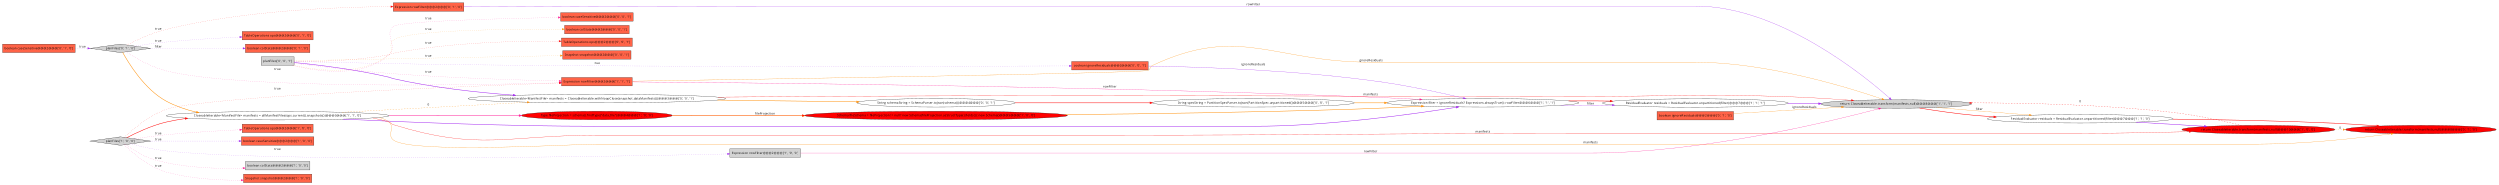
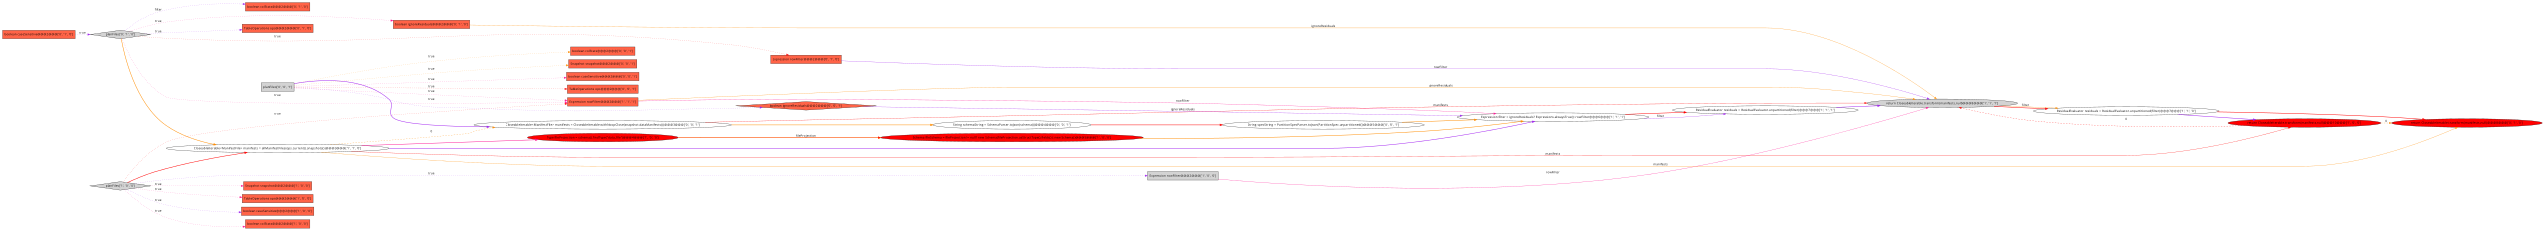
edge "planFiles['0', '1', '0']" -> "boolean ignoreResiduals@@@2@@@['0', '1', '0']": added, label "true"
node "boolean ignoreResiduals@@@2@@@['0', '0', '1']": shape box -> diamond
node "boolean colStats@@@2@@@['1', '0', '0']": fillcolor lightgray -> tomato
